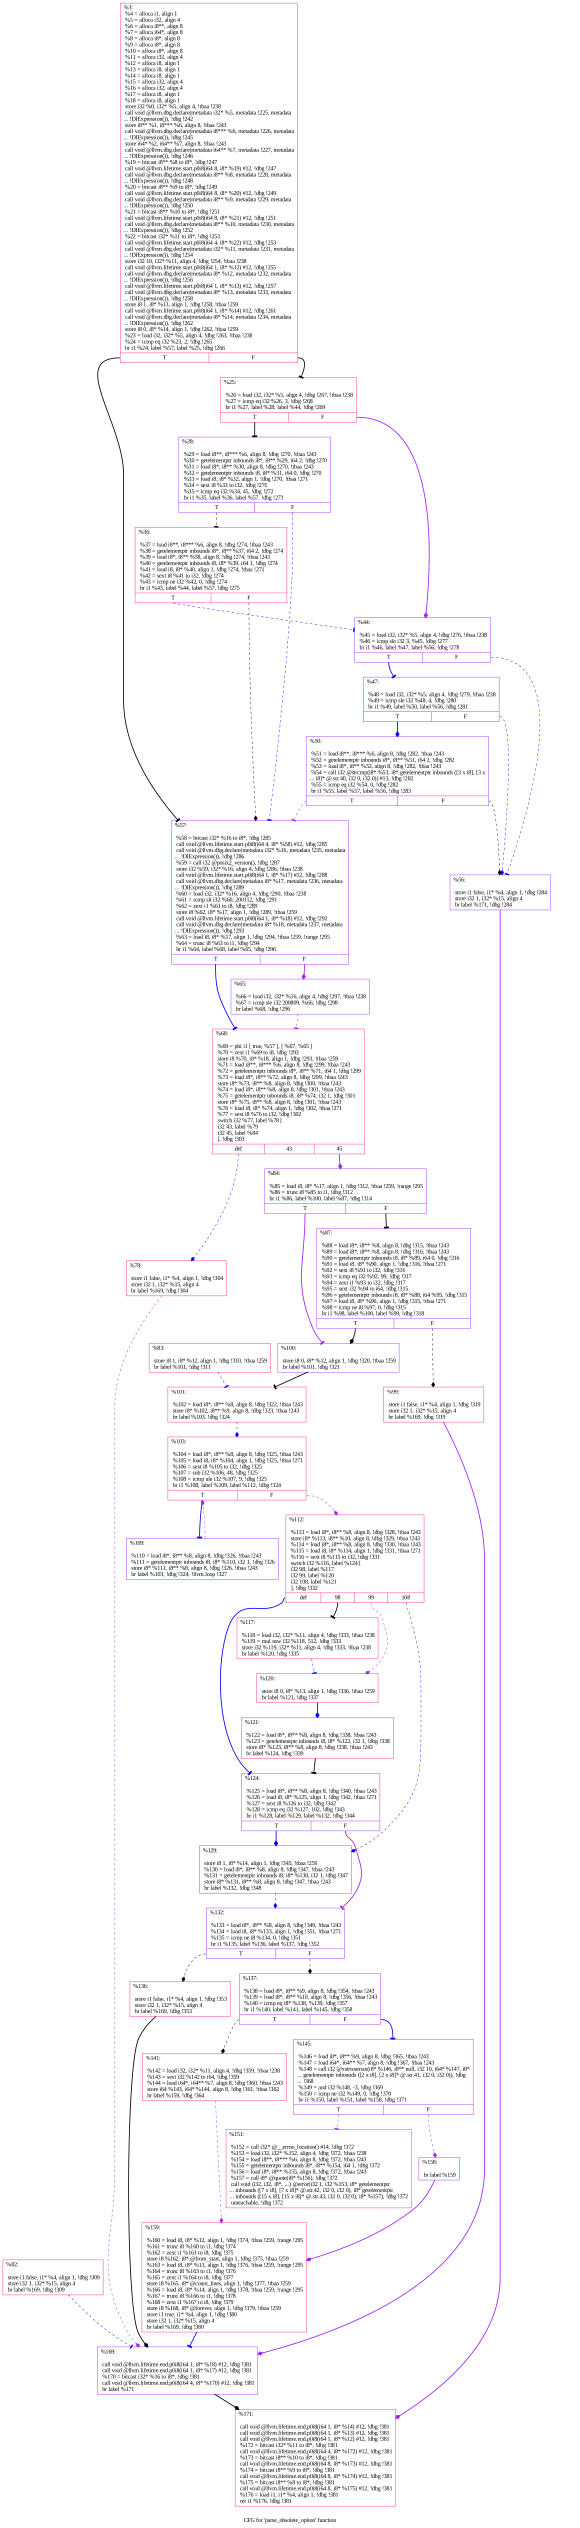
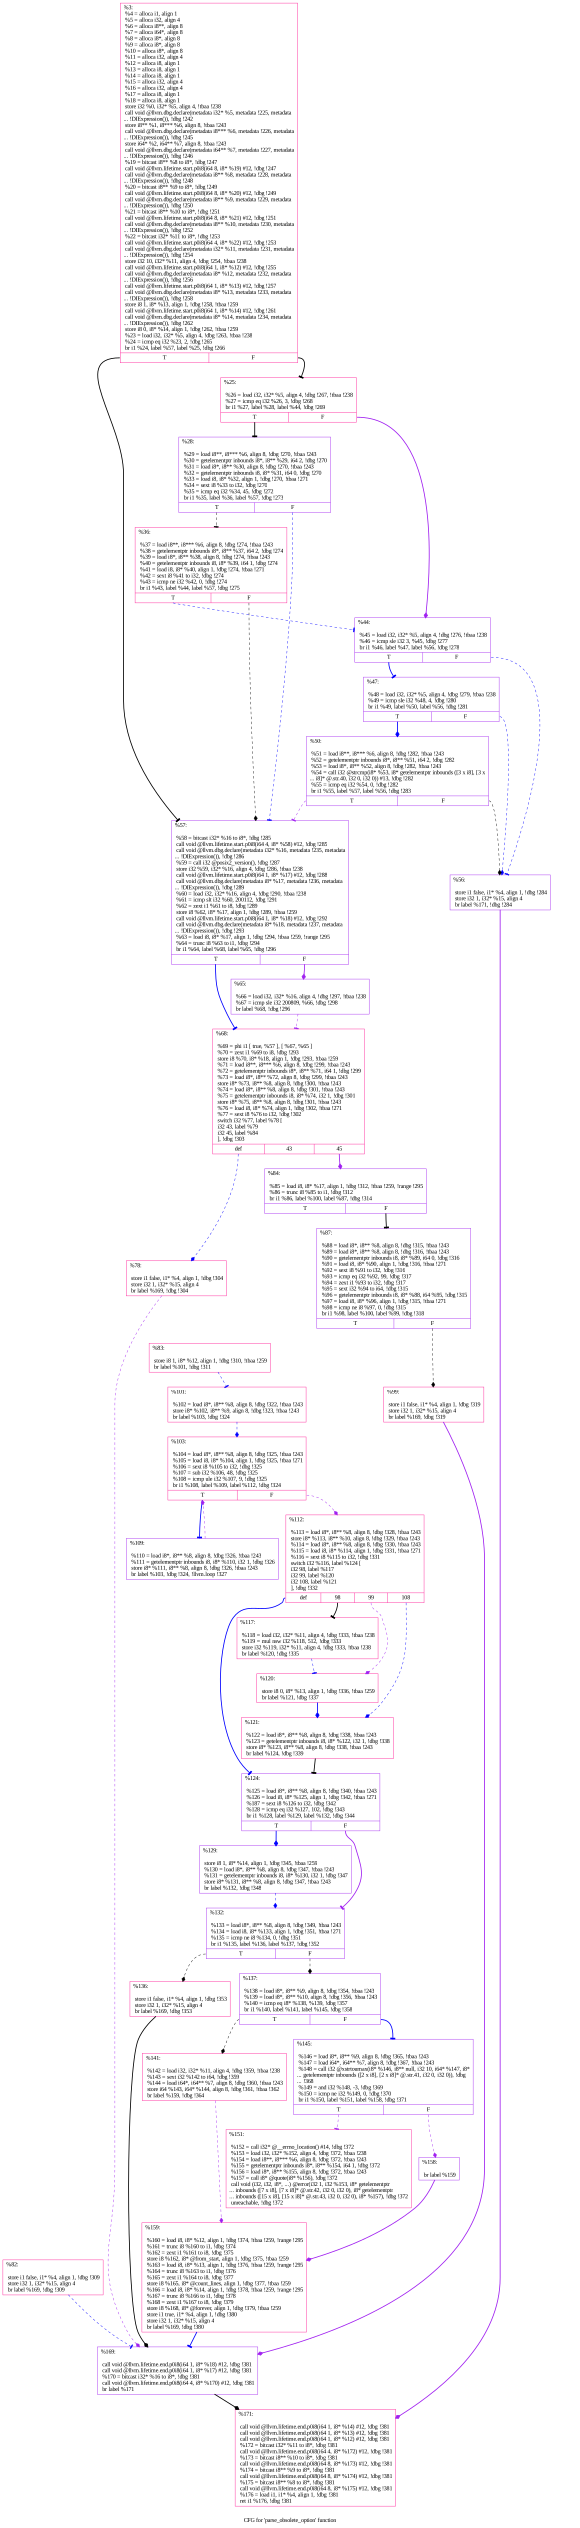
node "%100:": removed
edge "%112:" -> "%129:": now "%112:" -> "%121:"
node "%124:": text "%127 = sext i8 %126 to i32, !dbg !342" -> "%187 = sext i8 %126 to i32, !dbg !342"
